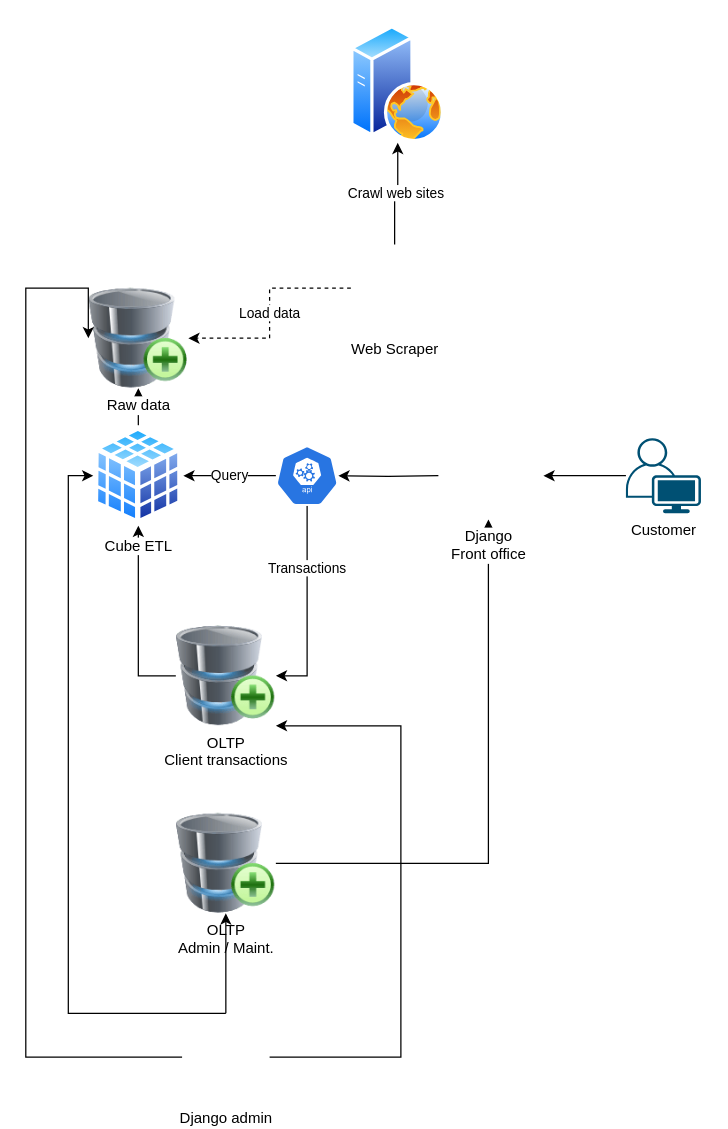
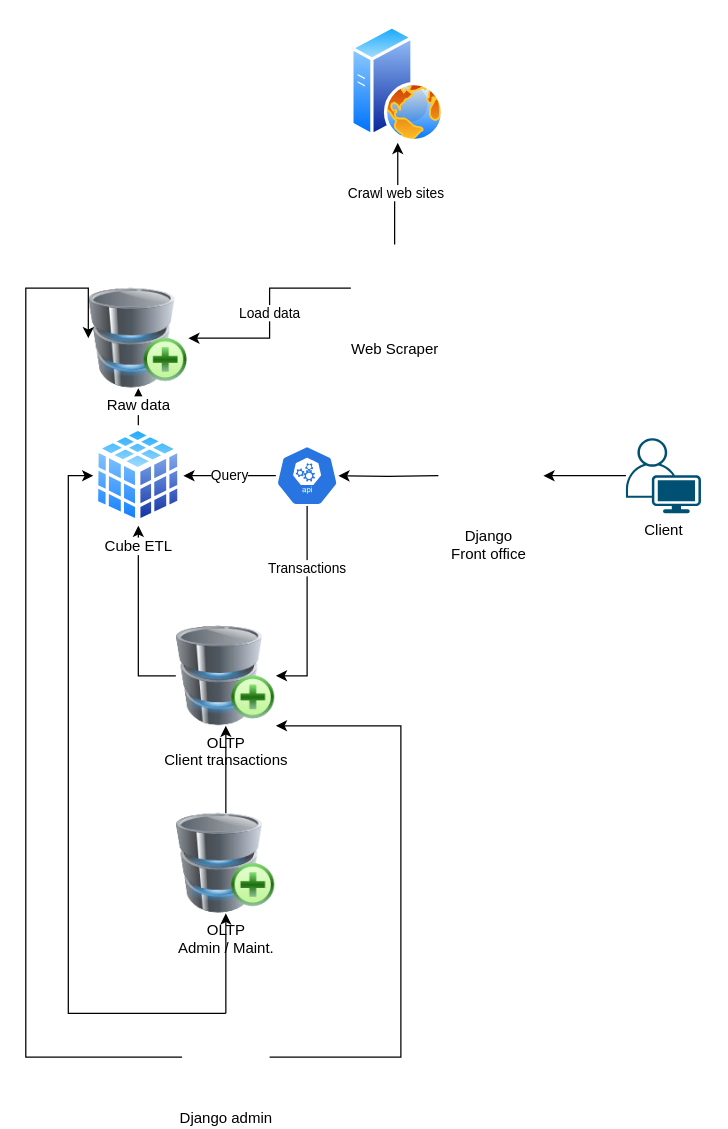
edge "Web Scraper" -> "Raw data": style dashed -> solid
node "Customer": label "Customer" -> "Client"
edge "OLTP Admin / Maint." -> "Django Front office": now "OLTP Admin / Maint." -> "OLTP Client transactions"
